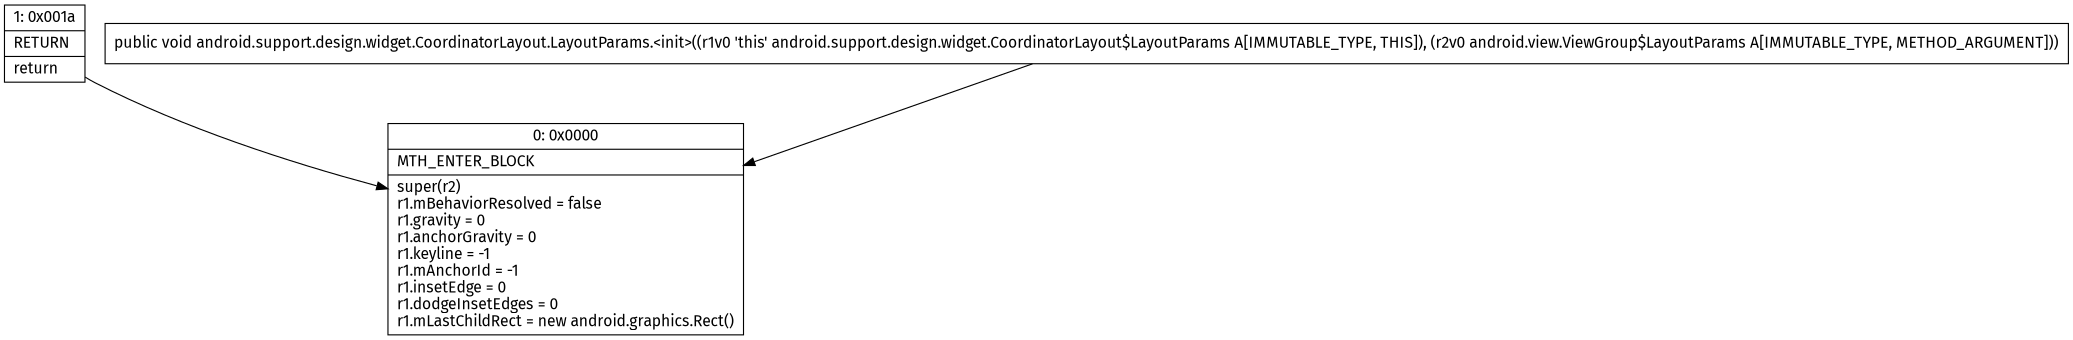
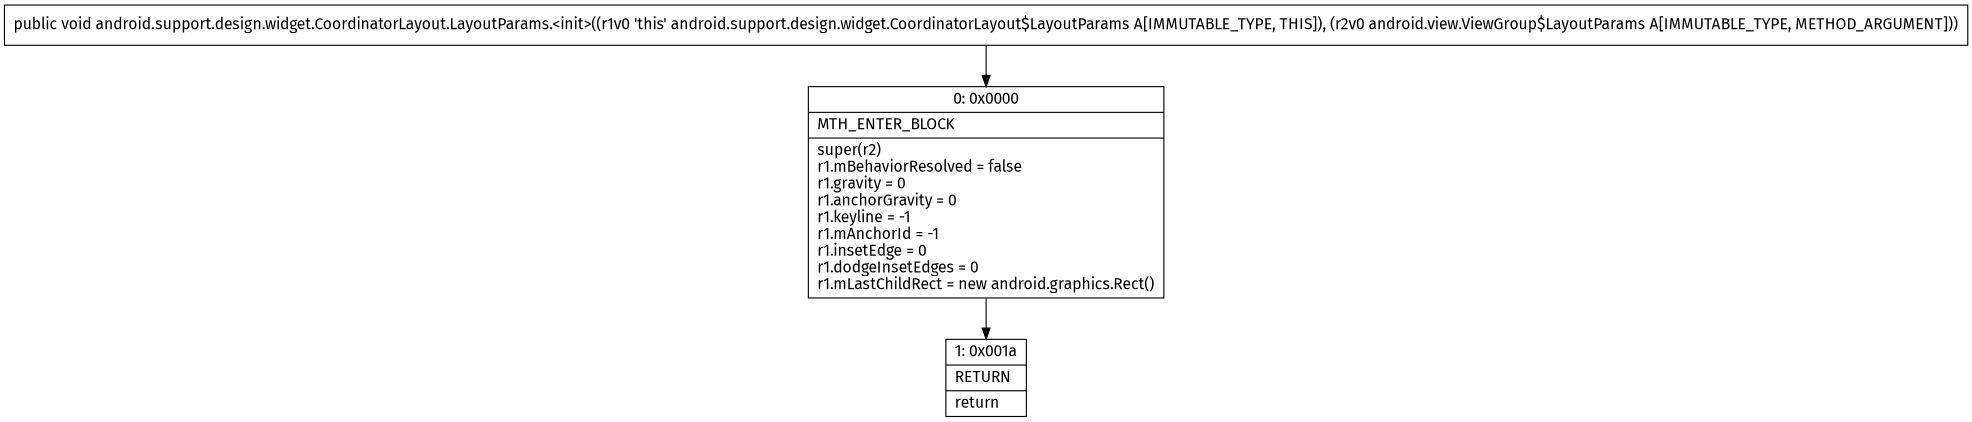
edge "1: 0x001a" -> "0: 0x0000": reversed
